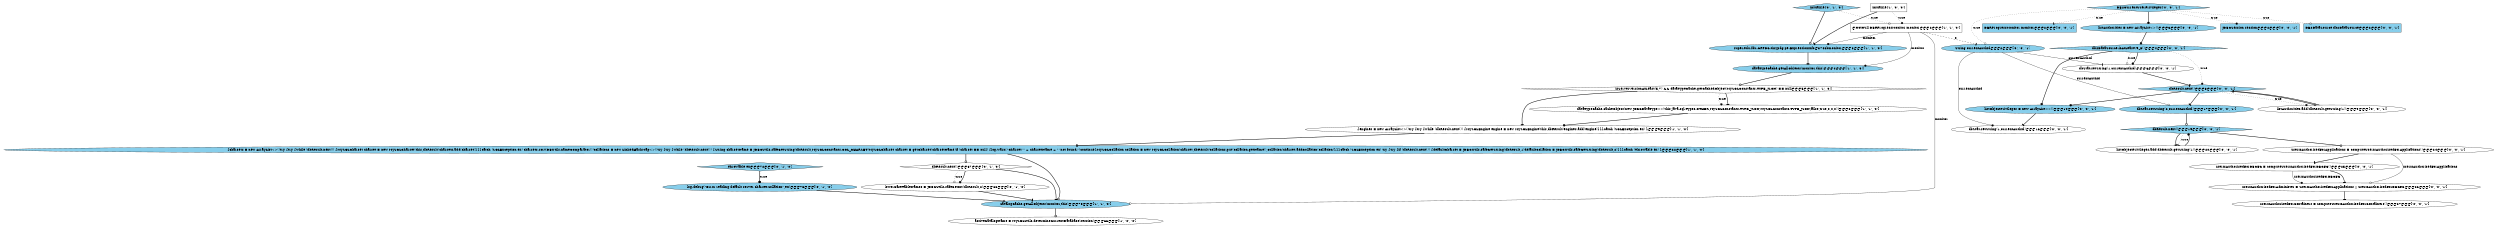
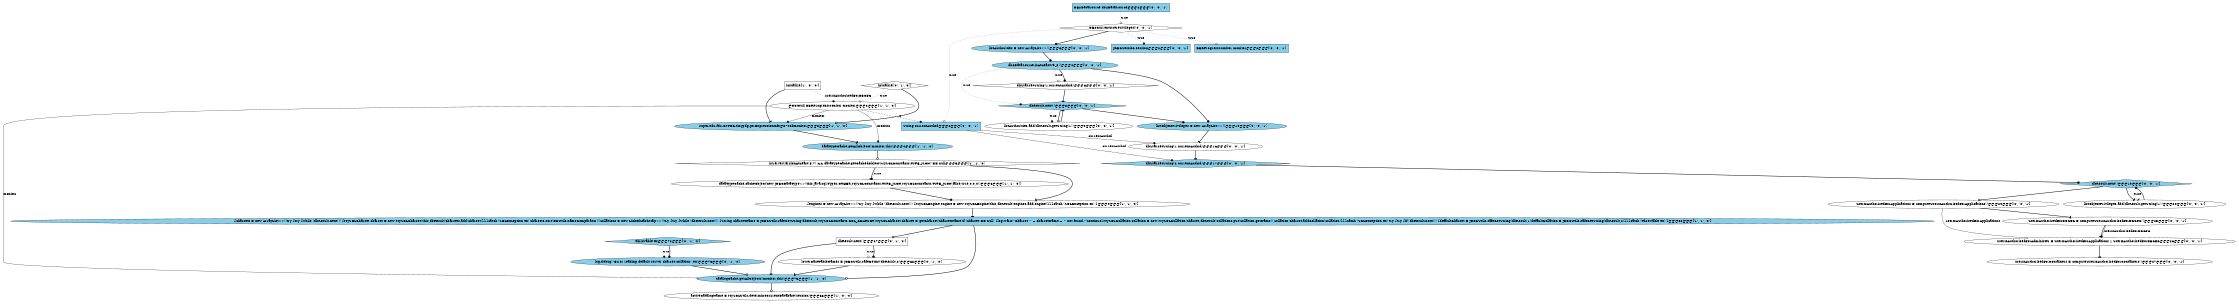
node "initialize['0', '1', '0']": fillcolor skyblue -> white
node "DB2CurrentUserPrivileges['0', '0', '1']": fillcolor skyblue -> white
edge "DB2CurrentUserPrivileges['0', '0', '1']" -> "DBRProgressMonitor monitor@@@2@@@['0', '0', '1']": arrowhead tee -> odot
edge "DB2CurrentUserPrivileges['0', '0', '1']" -> "DB2DataSource db2DataSource@@@2@@@['0', '0', '1']": reversed
edge "initialize['1', '0', '0']" -> "@NotNull DBRProgressMonitor monitor@@@2@@@['1', '1', '0']": label "true" -> "userIsAuthorisedForDBCFG"
node "@NotNull DBRProgressMonitor monitor@@@2@@@['1', '1', '0']": shape box -> ellipse
edge "@NotNull DBRProgressMonitor monitor@@@2@@@['1', '1', '0']" -> "String currentAuthId@@@2@@@['0', '0', '1']": arrowhead tee -> dot
node "String currentAuthId@@@2@@@['0', '0', '1']": shape ellipse -> box
node "db2DataSource.isAtLeastV9_5()@@@4@@@['0', '0', '1']": shape diamond -> ellipse
edge "String currentAuthId@@@2@@@['0', '0', '1']" -> "dbStat.setString(1,currentAuthId)@@@6@@@['0', '0', '1']": removed, label "currentAuthId"
node "dbStat.setString(1,currentAuthId)@@@6@@@['0', '0', '1']": shape ellipse -> diamond
edge "String currentAuthId@@@2@@@['0', '0', '1']" -> "dbStat.setString(2,currentAuthId)@@@17@@@['0', '0', '1']": arrowhead odot -> dot
edge "dbResult.next()@@@8@@@['0', '0', '1']" -> "dbStat.setString(2,currentAuthId)@@@17@@@['0', '0', '1']": now "dbStat.setString(1,currentAuthId)@@@16@@@['0', '0', '1']" -> "dbStat.setString(2,currentAuthId)@@@17@@@['0', '0', '1']"
node "dbStat.setString(2,currentAuthId)@@@17@@@['0', '0', '1']": shape ellipse -> diamond
edge "dbStat.setString(2,currentAuthId)@@@17@@@['0', '0', '1']" -> "dbResult.next()@@@19@@@['0', '0', '1']": arrowhead odot -> dot
node "dbResult.next()@@@67@@@['0', '1', '0']": shape diamond -> box
